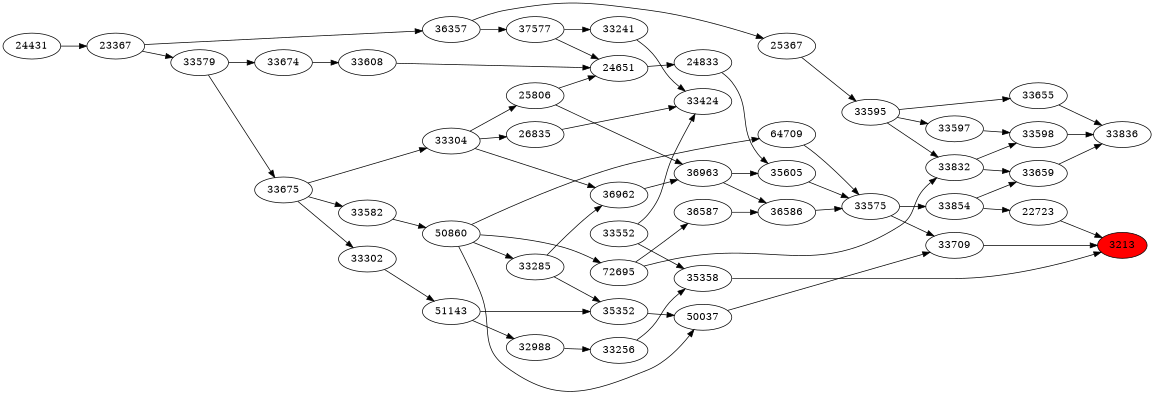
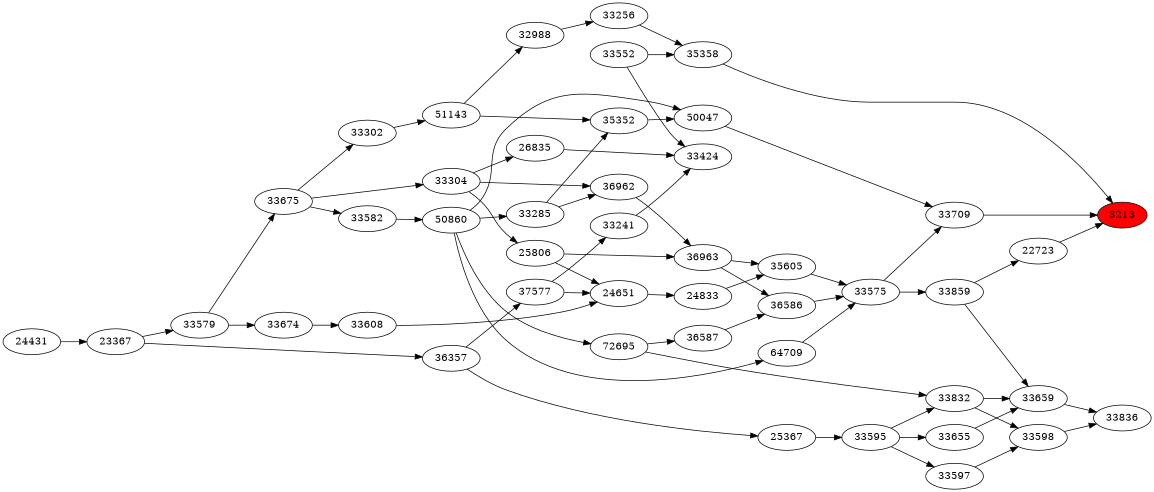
edge "33655" -> "33836": now "33655" -> "33659"
node "33854": label "33854" -> "33859"
node "50037": label "50037" -> "50047"
